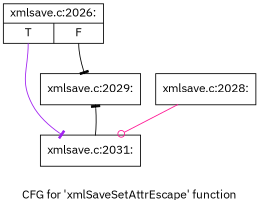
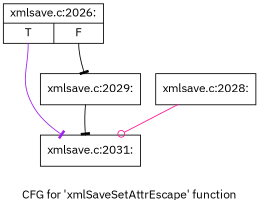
edge "xmlsave.c:2031:" -> "xmlsave.c:2029:": reversed
